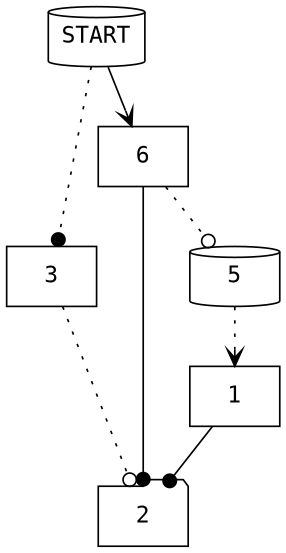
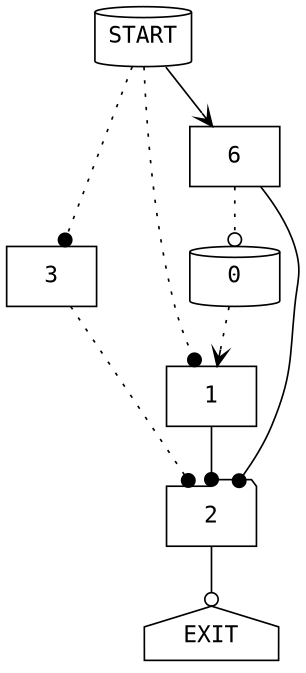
edge "START" -> "1": added
node "5": label "5" -> "0"
edge "3" -> "2": arrowhead odot -> dot
node "EXIT": added
